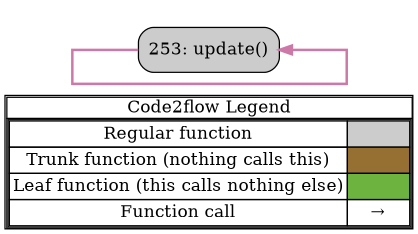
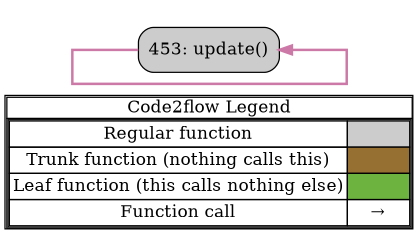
node "253: update()": label "253: update()" -> "453: update()"
